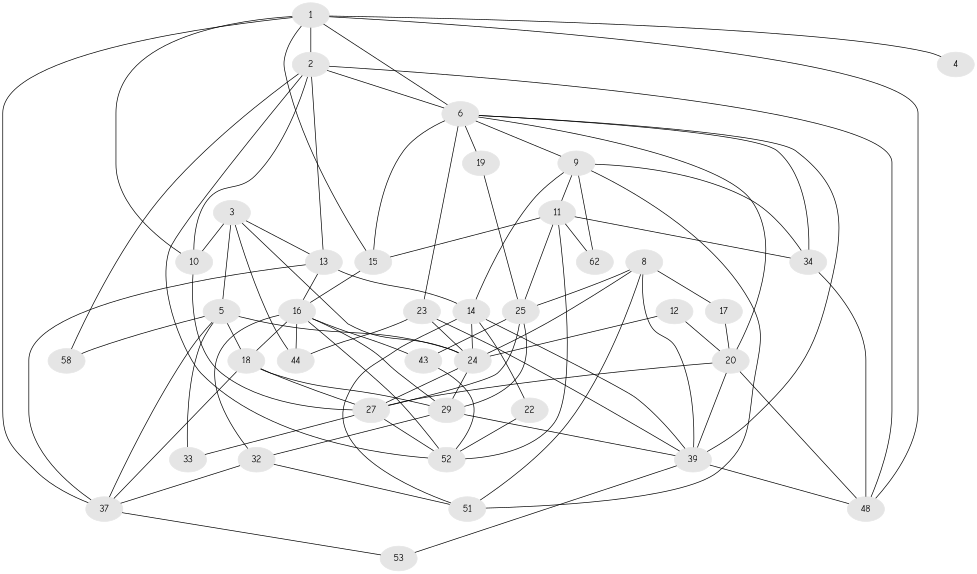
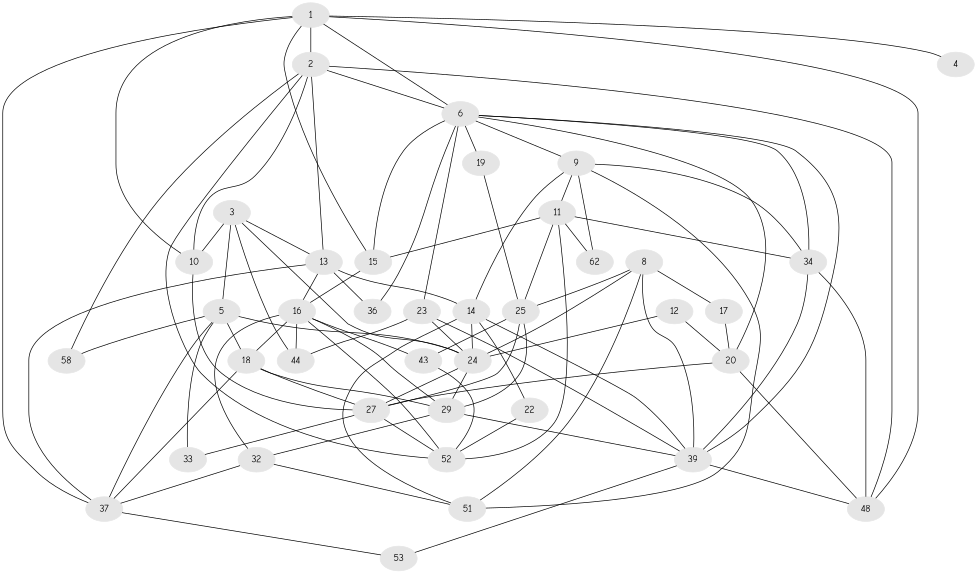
node "36": added
edge "20" -- "39": now "34" -- "39"
